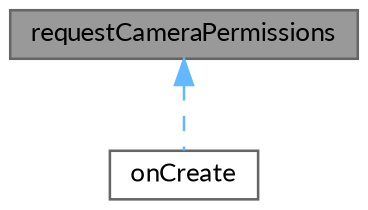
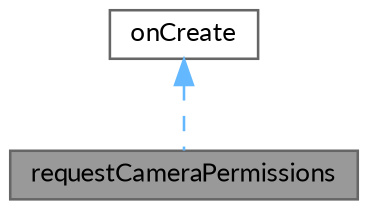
edge "onCreate" -> "requestCameraPermissions": reversed
